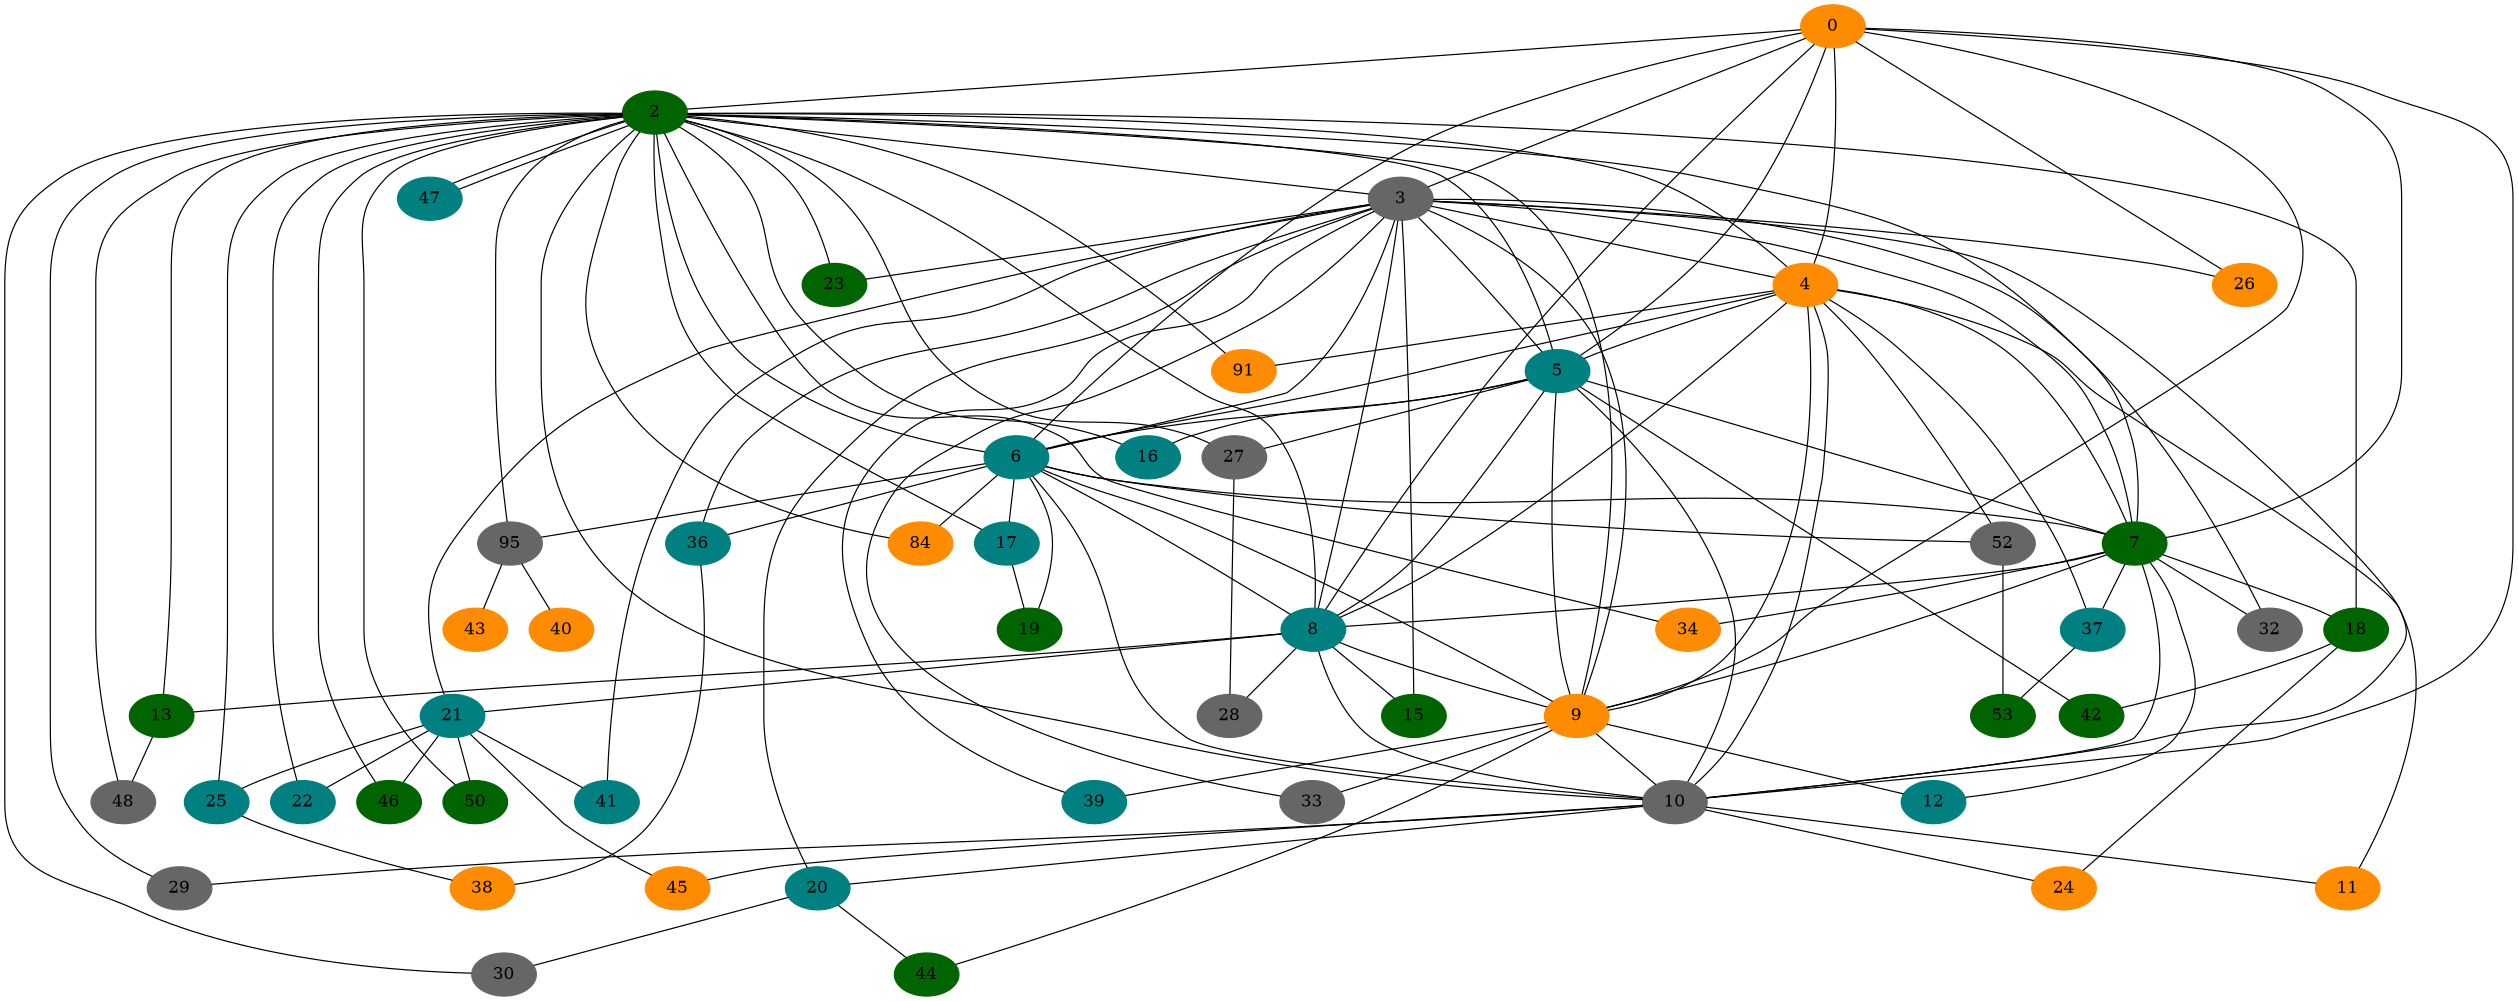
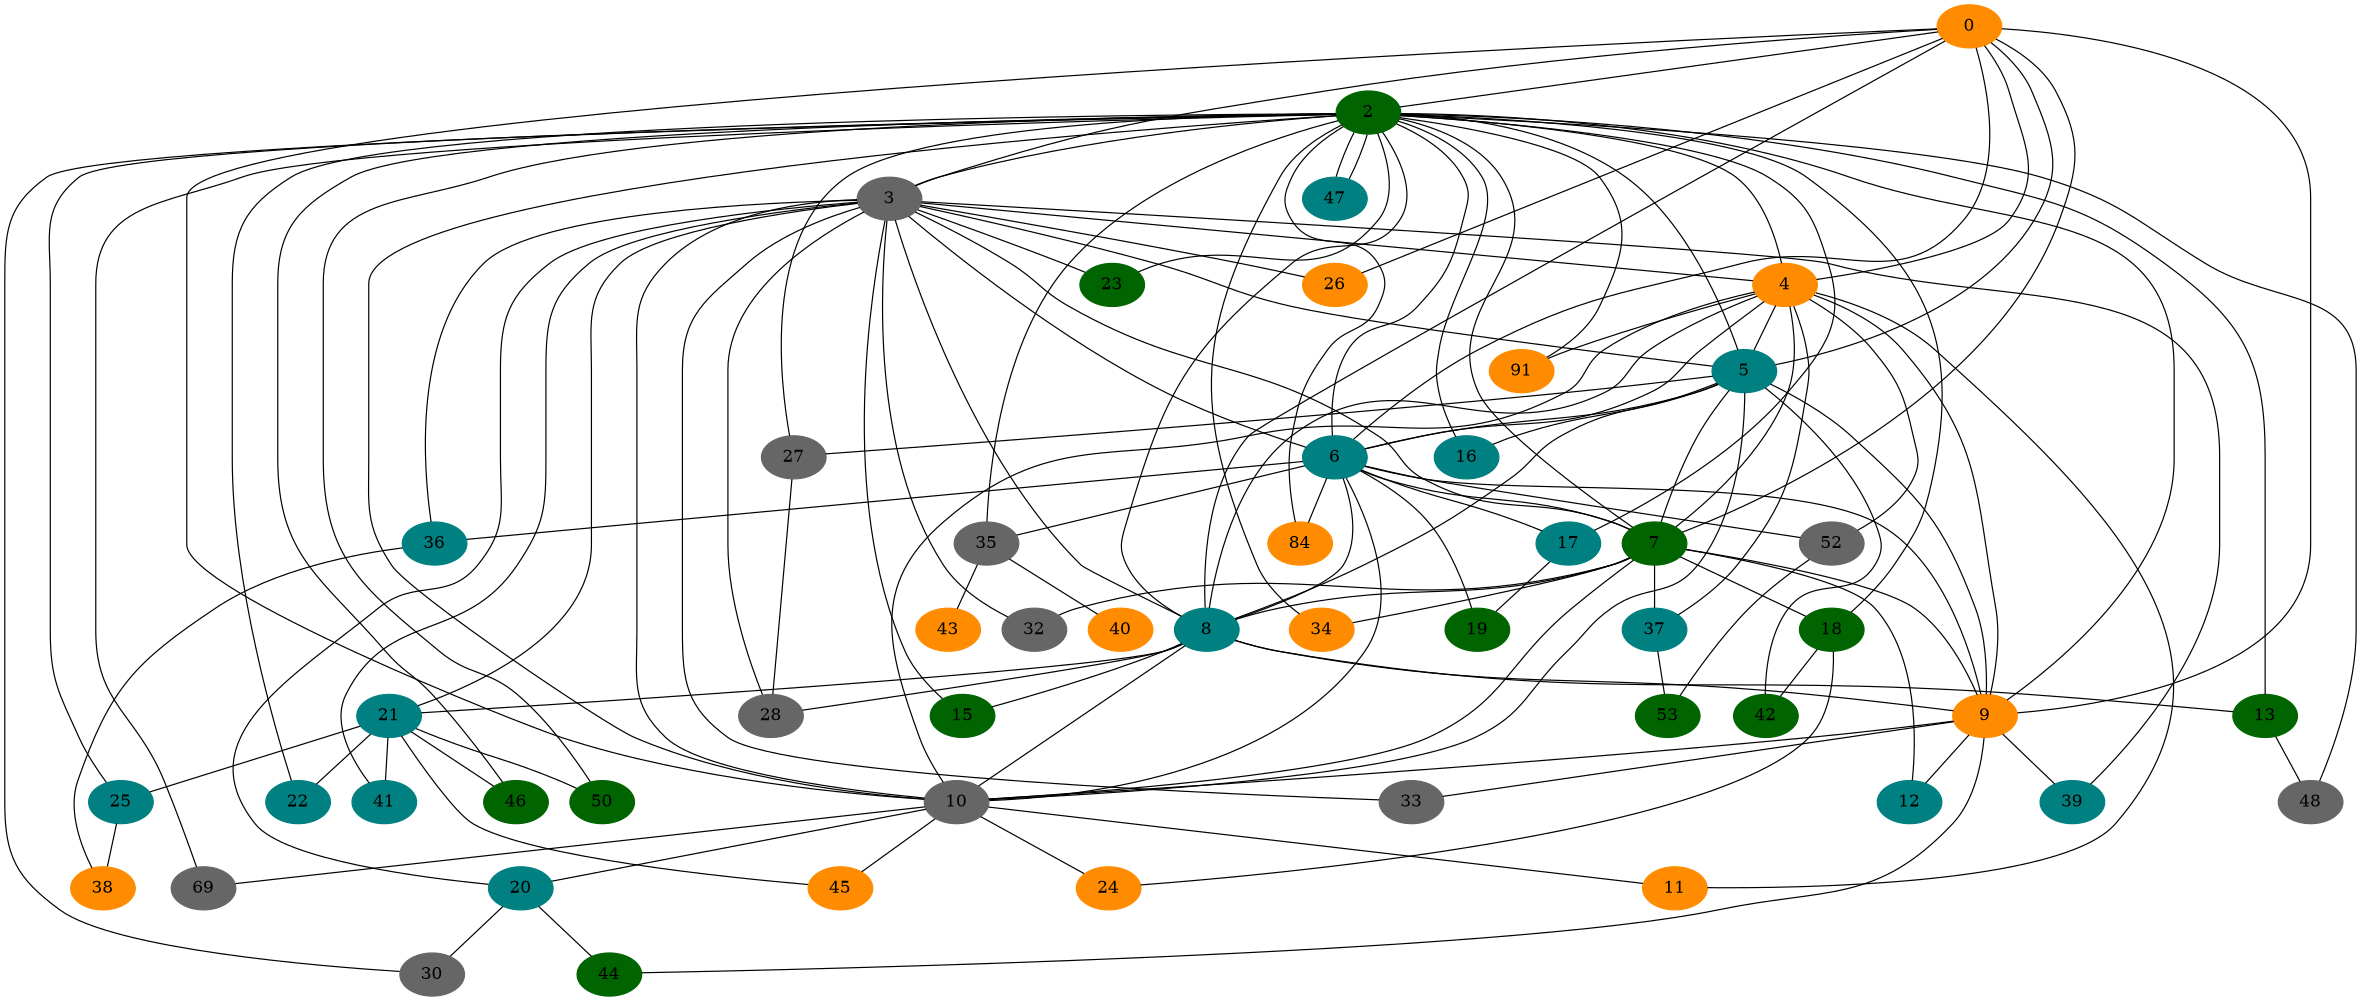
edge "3" -- "9": now "3" -- "28"
node "95": label "95" -> "35"
node "29": label "29" -> "69"
